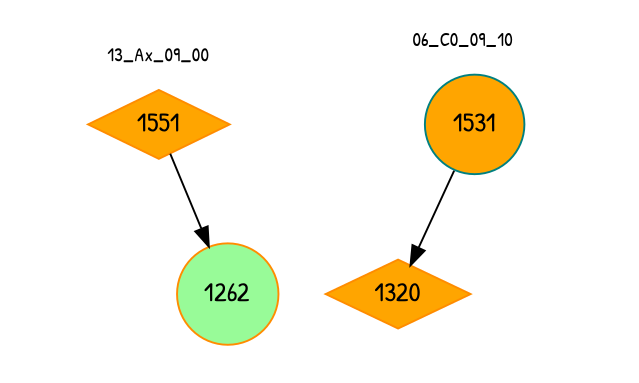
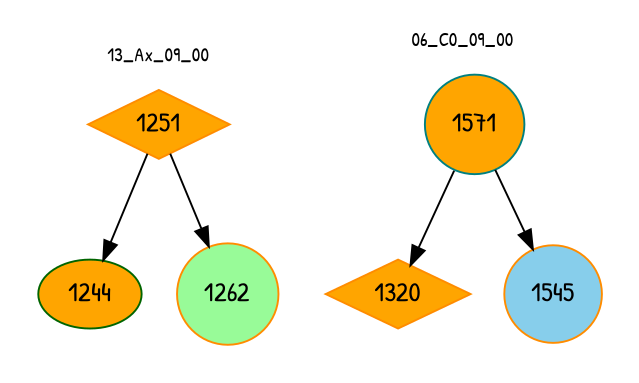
cluster "06_C0_09_10": label "06_C0_09_10" -> "06_C0_09_00"
node "1551": label "1551" -> "1251"
node "1531": label "1531" -> "1571"
node "1244": added
node "1545": added
